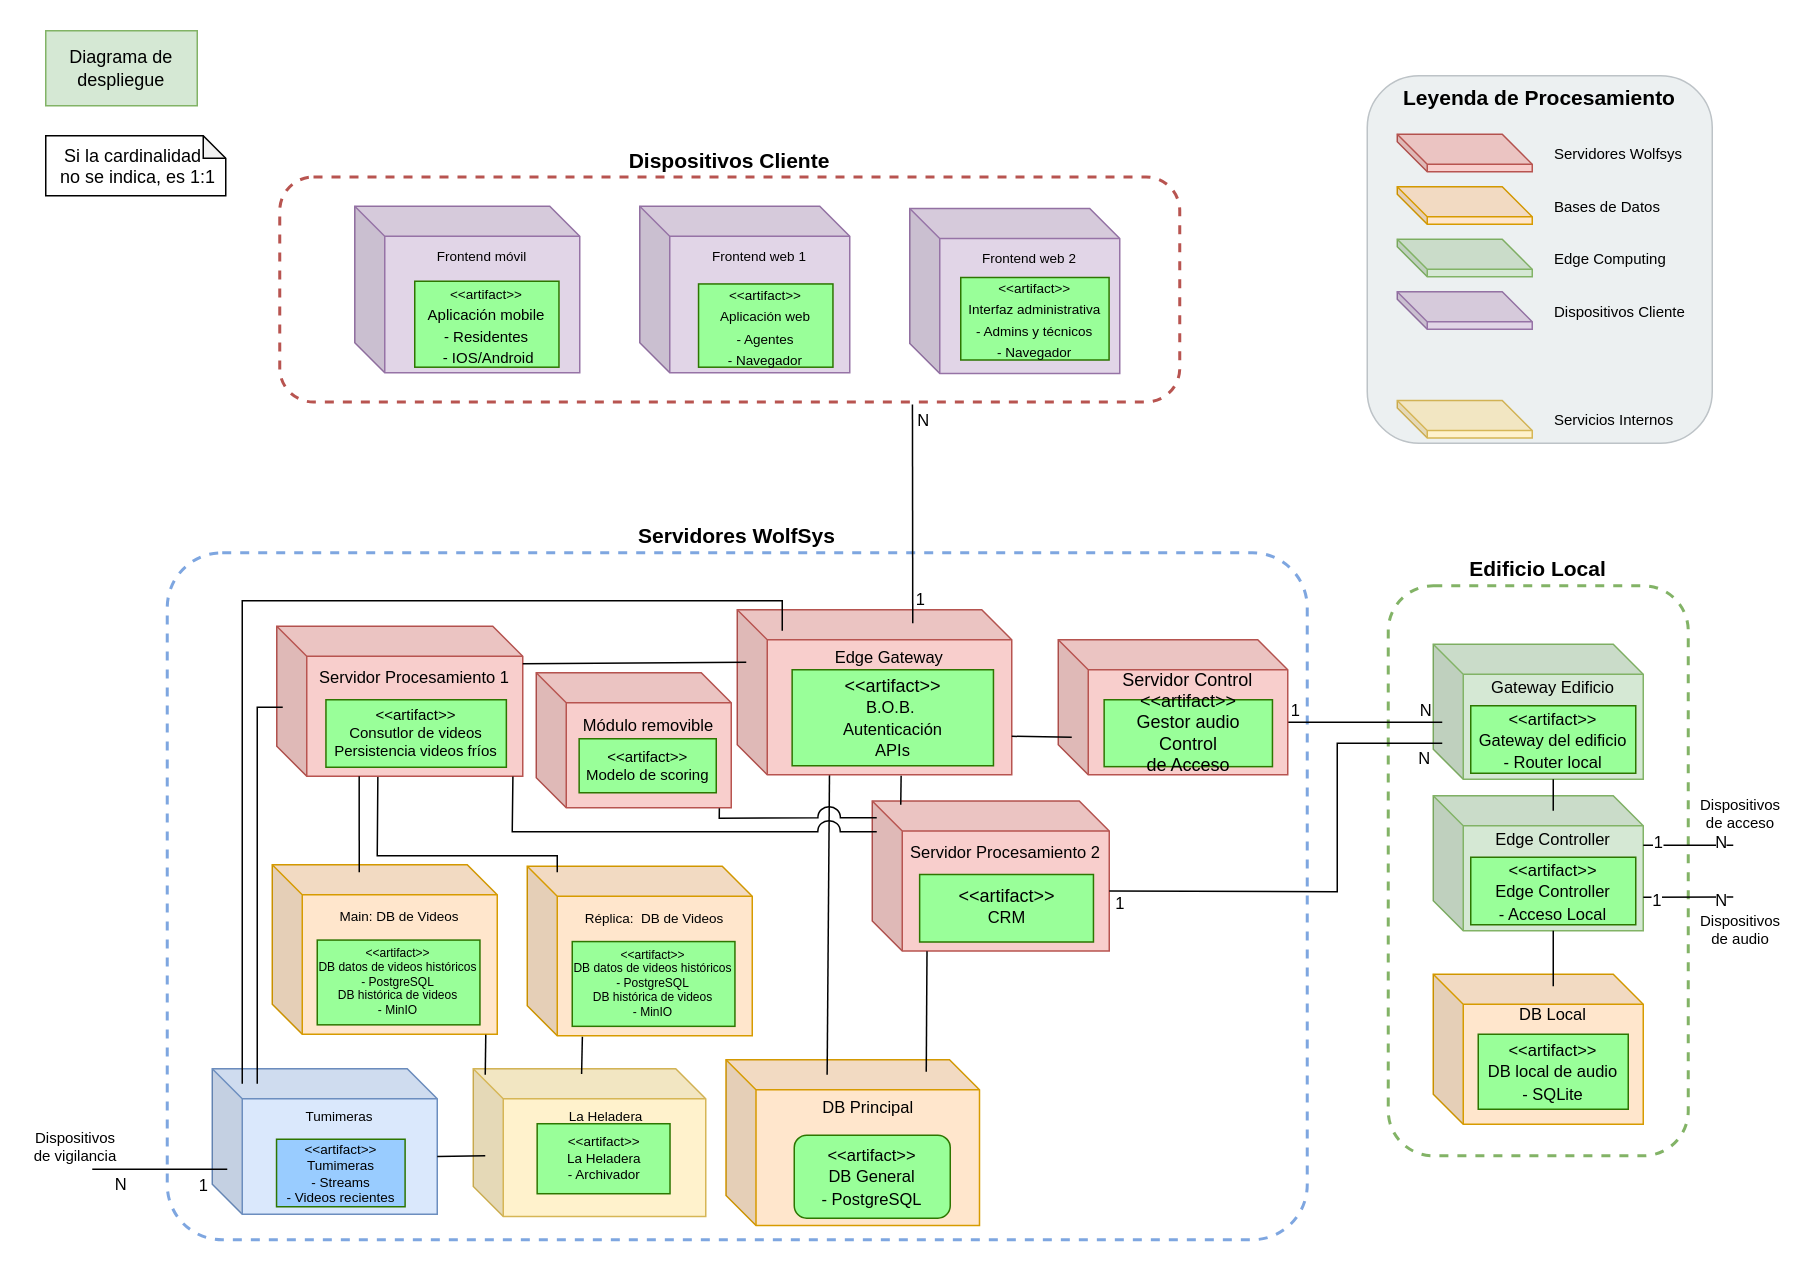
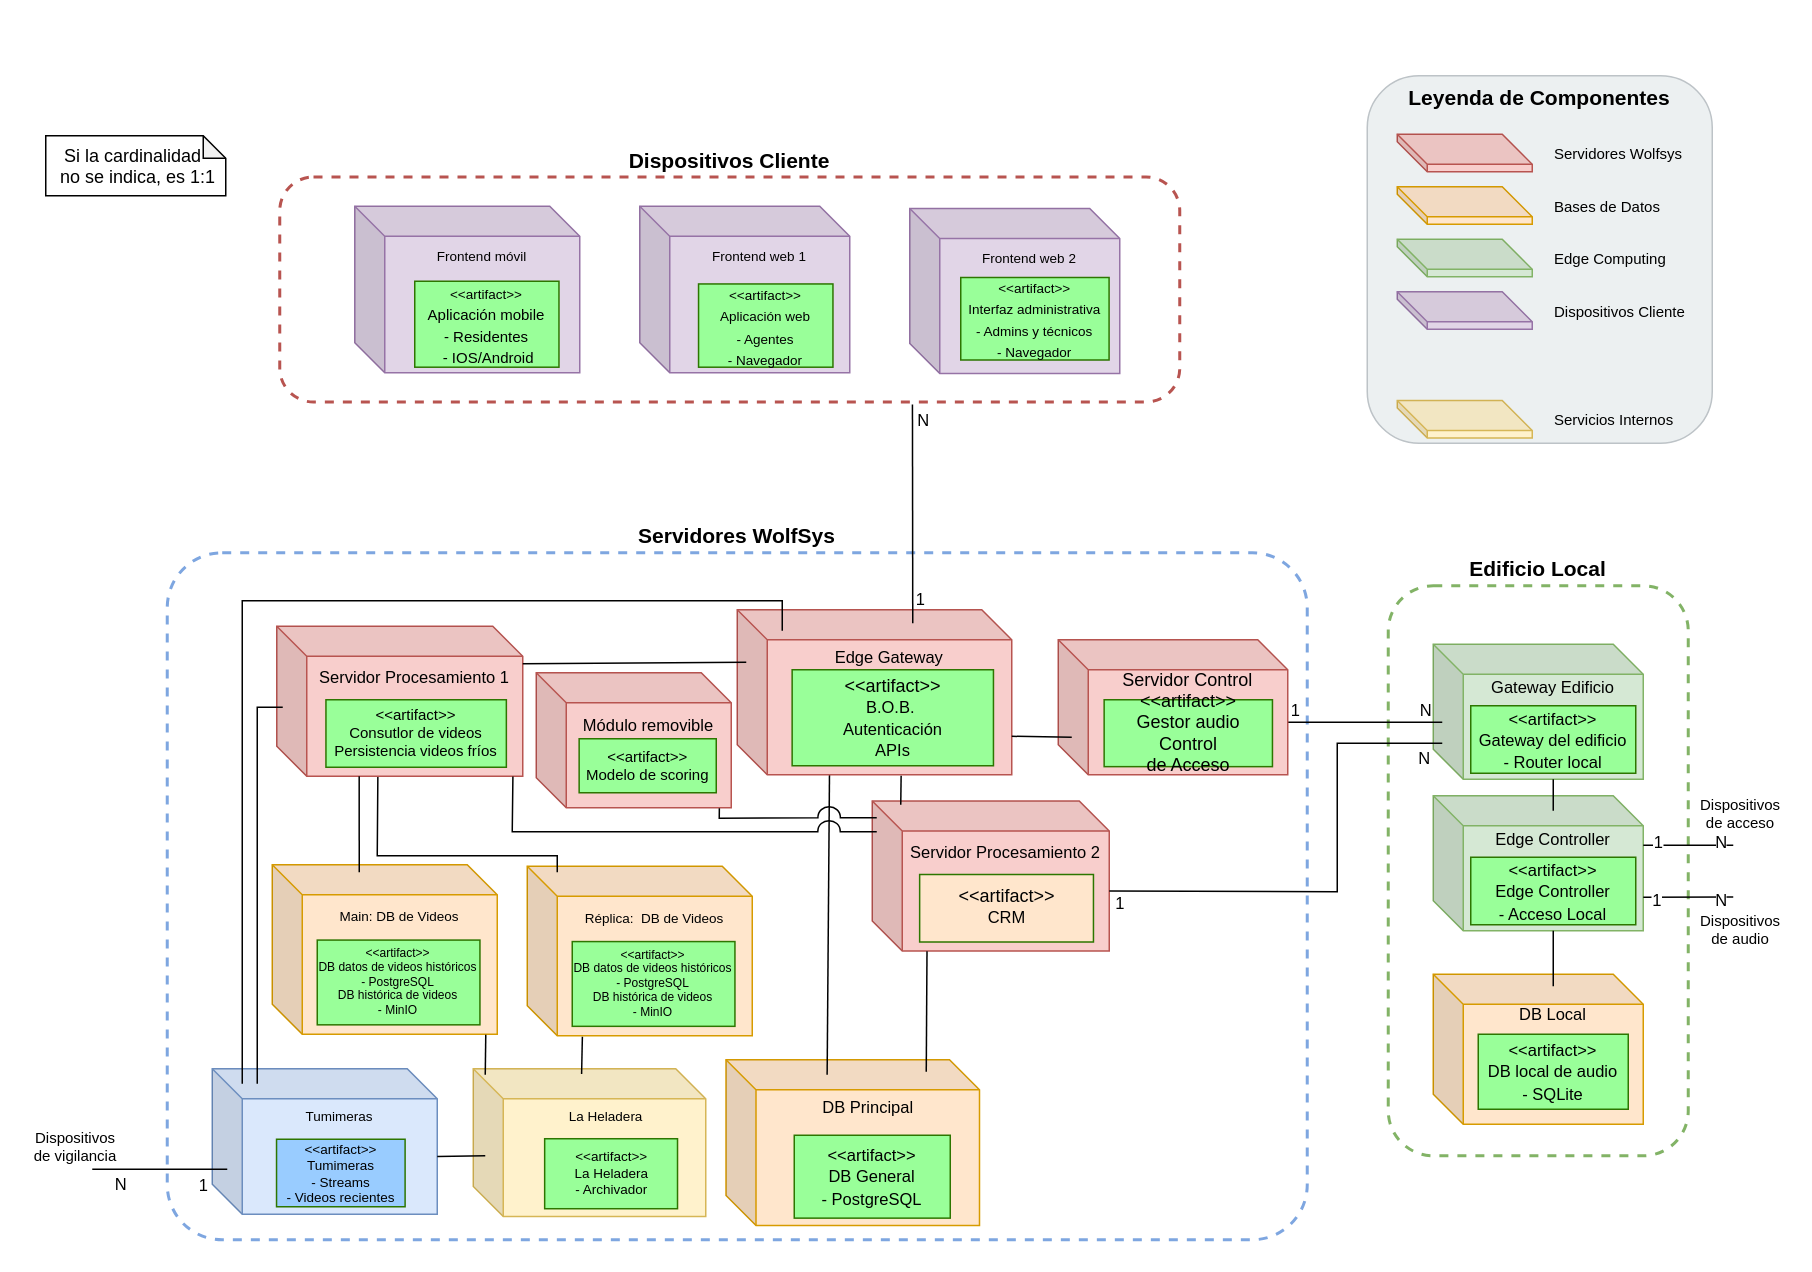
node "Diagrama de despliegue": removed
node "Leyenda de Procesamiento": label "Leyenda de Procesamiento" -> "Leyenda de Componentes"
node "<<artifact>> CRM": fillcolor #99ff99 -> #ffe6cc
node "<<artifact>> La Heladera - Archivador": moved (604, 1159) -> (611, 1174)
node "<<artifact>>DB General - PostgreSQL": shape rounded rectangle -> rectangle
